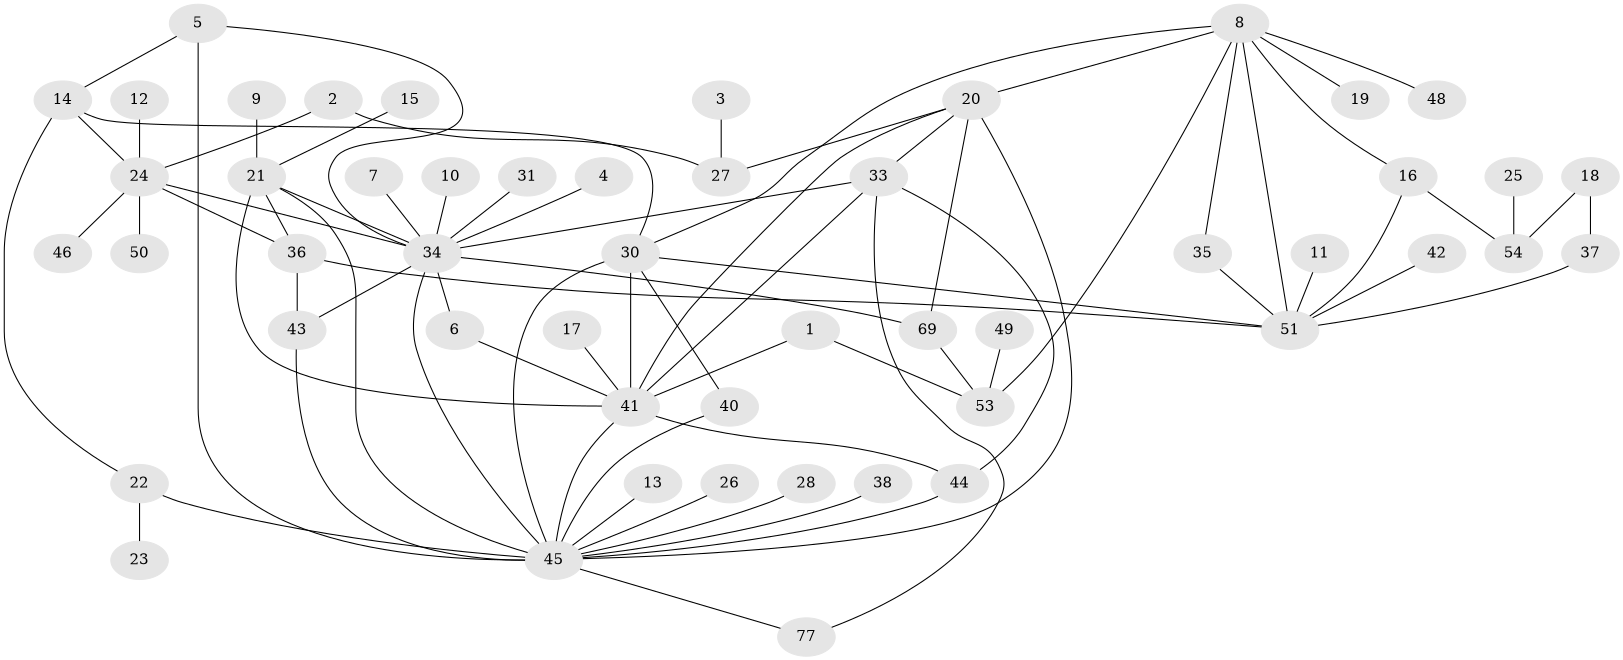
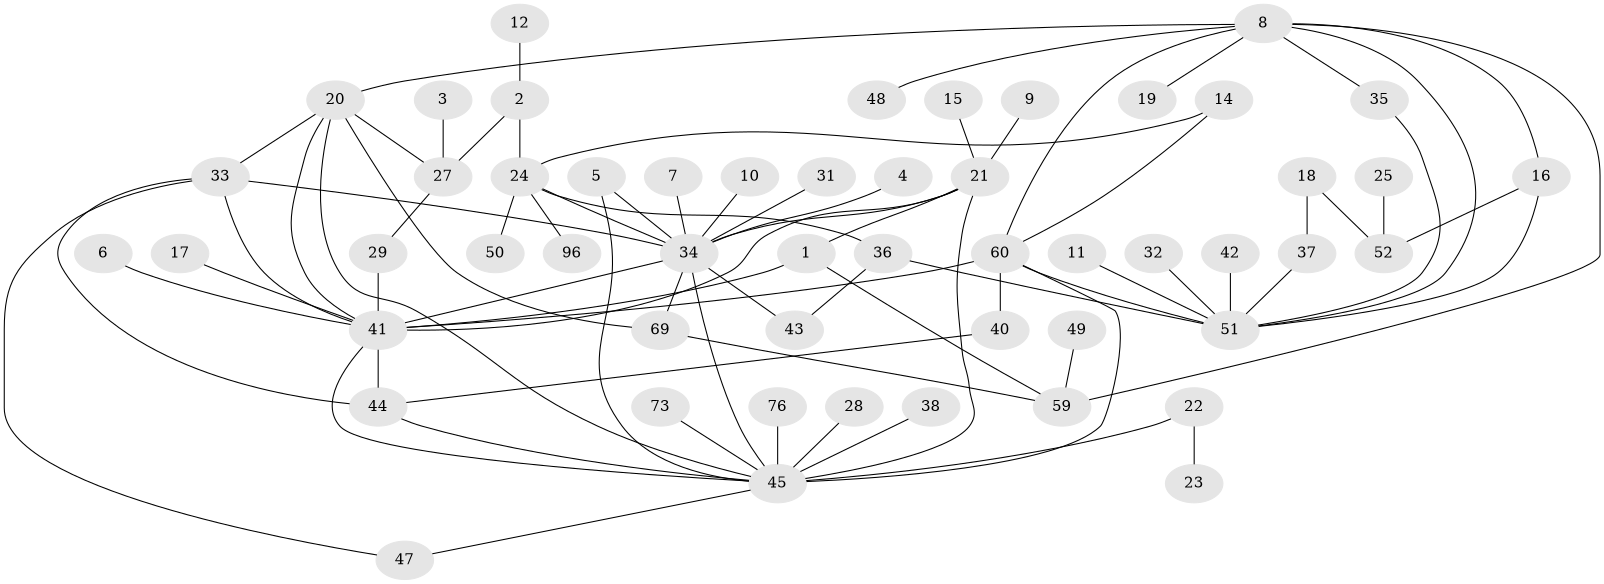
edge "5" -- "14": removed
edge "12" -- "24": now "12" -- "2"
edge "21" -- "36": now "21" -- "1"
node "46": label "46" -> "96"
node "29": added
node "30": label "30" -> "60"
node "32": added
node "54": label "54" -> "52"
edge "34" -- "6": now "34" -- "41"
edge "14" -- "22": removed
node "53": label "53" -> "59"
edge "40" -- "45": now "40" -- "44"
node "13": label "13" -> "73"
node "26": label "26" -> "76"
edge "43" -- "45": removed
node "77": label "77" -> "47"
